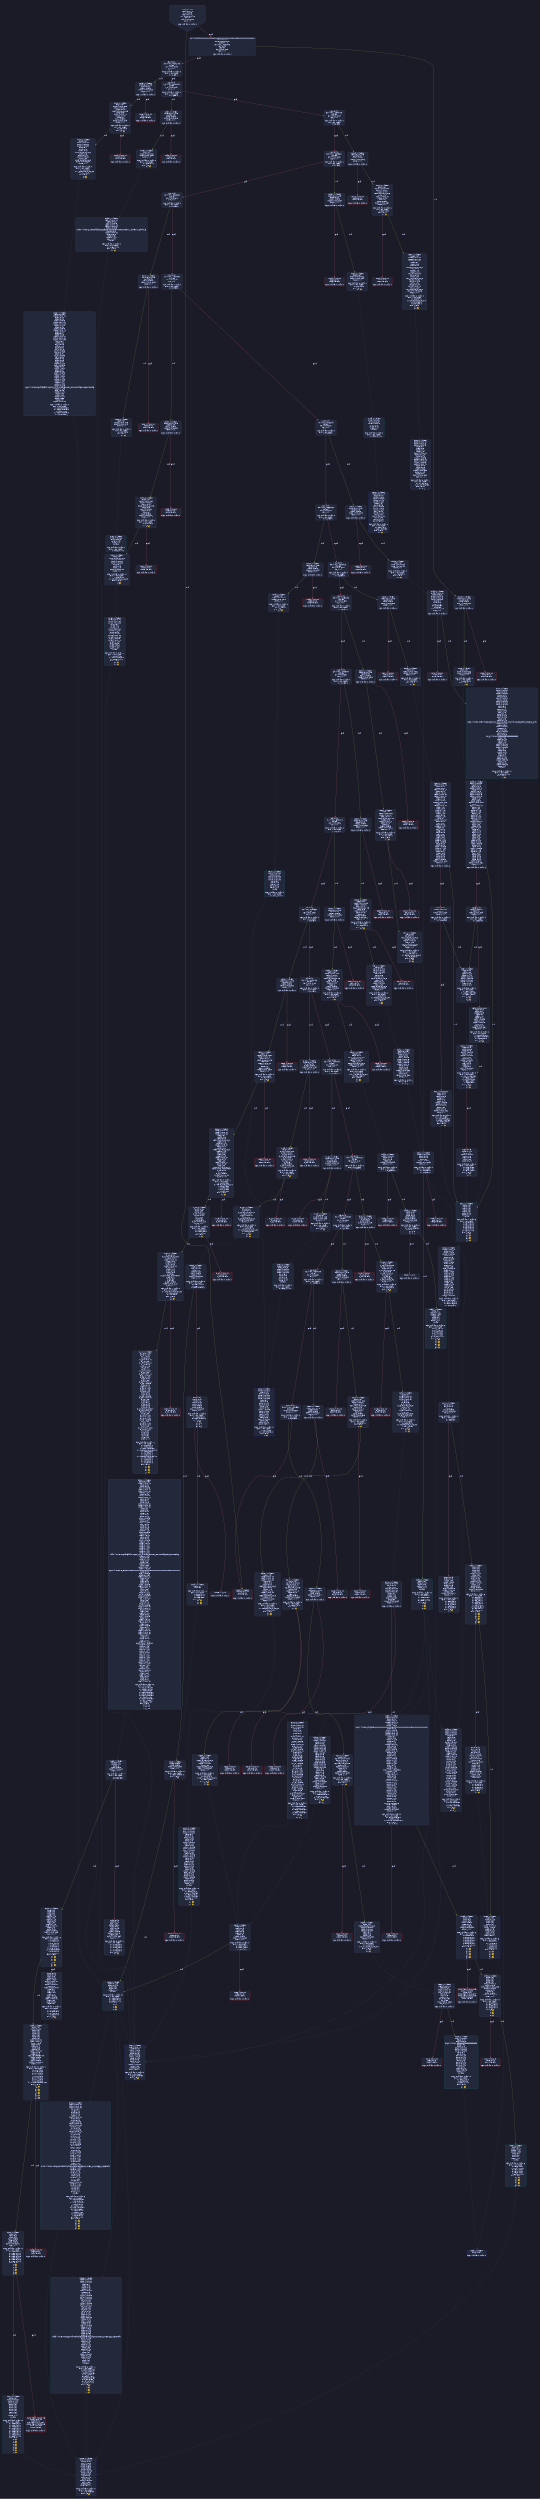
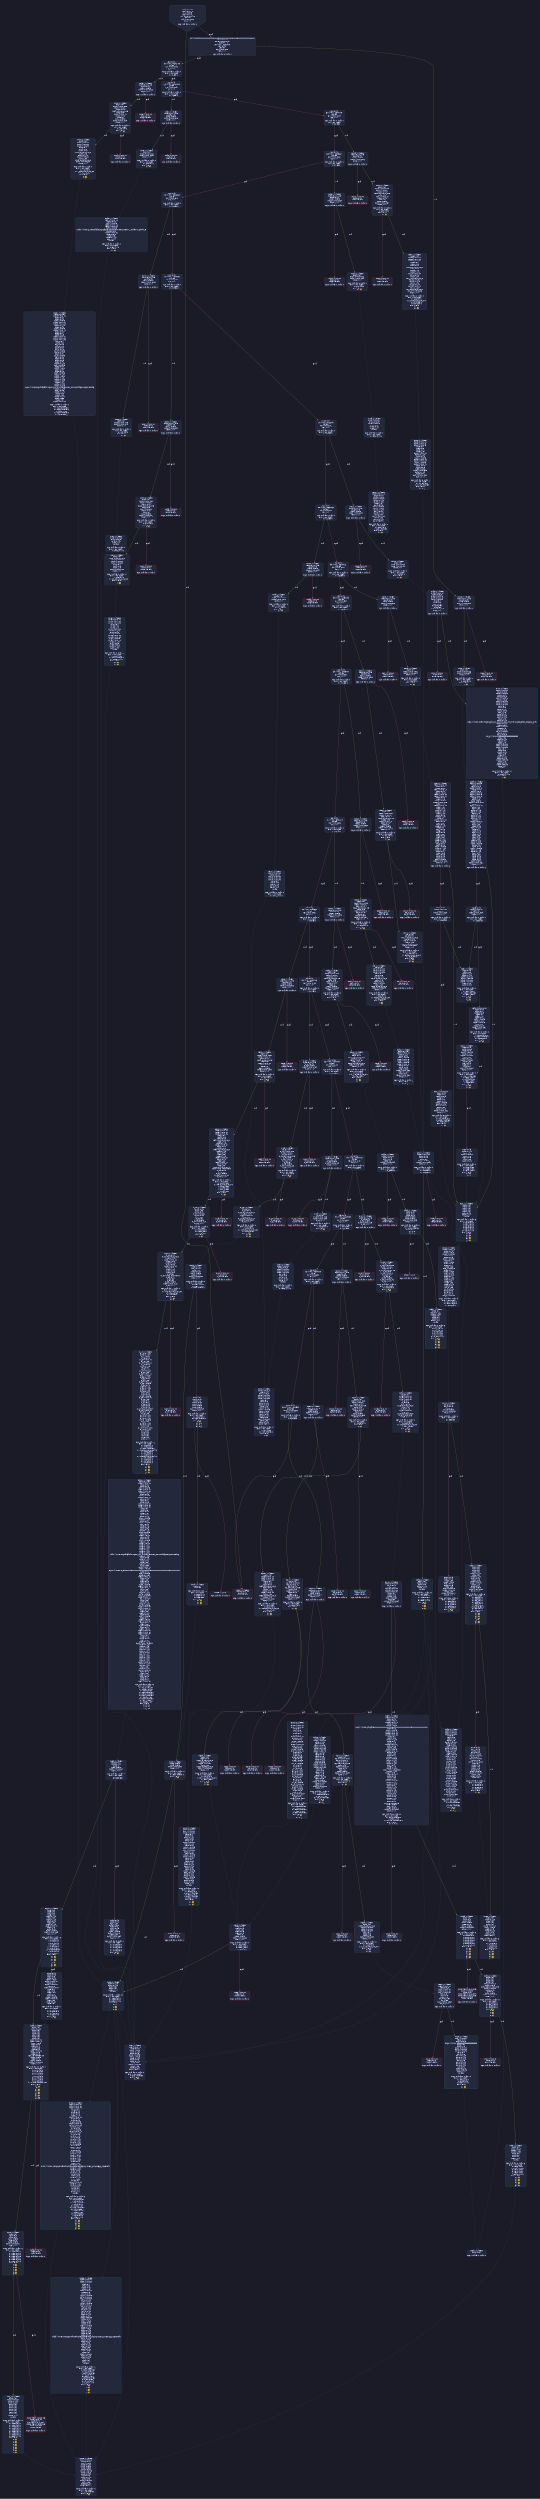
node "[0b28] INVALID Stack size req: 0, bda: 0": label "[0b28] INVALID Stack size req: 0, bda: 0" -> "[0b28] INVALID Stack size req: 0, sizeΔ: 0"
